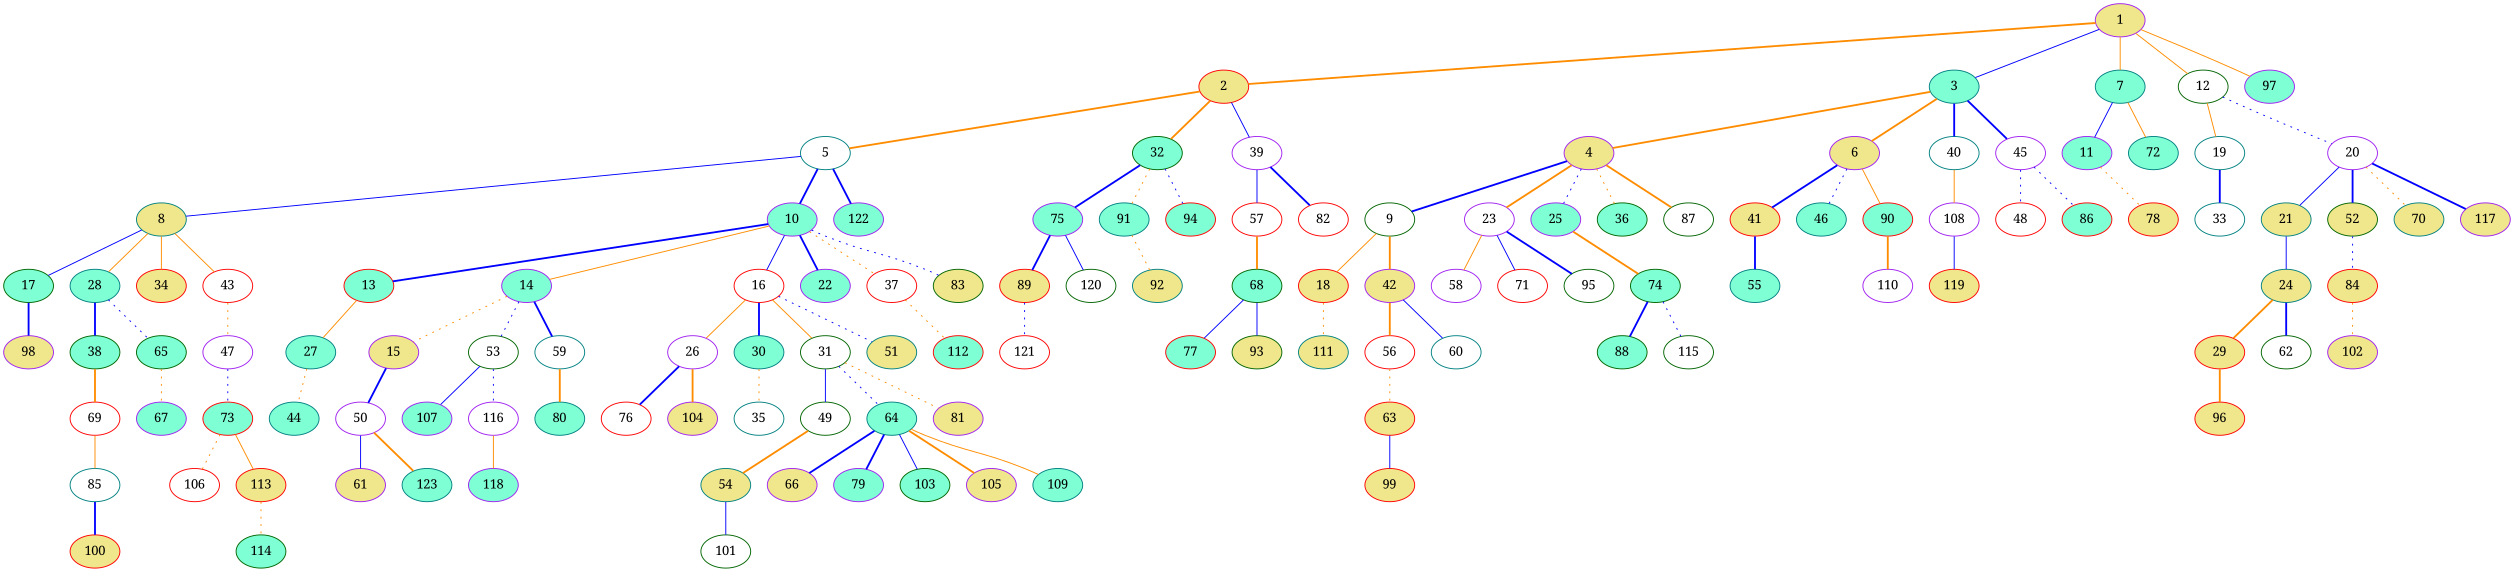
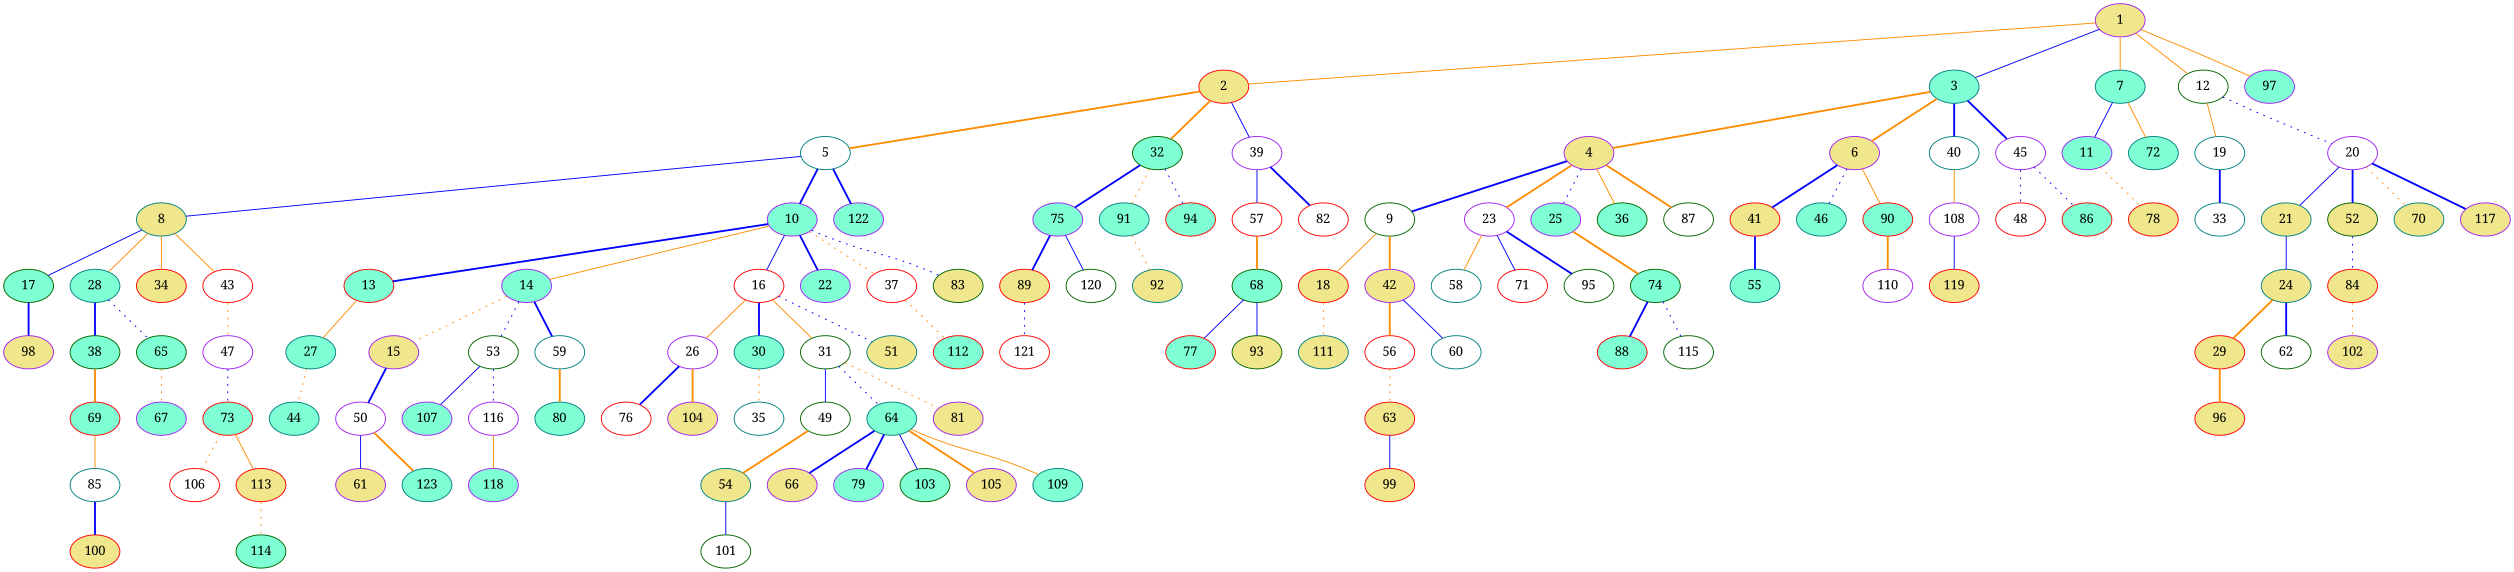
edge "1" -- "2": style bold -> solid
edge "4" -- "36": style dotted -> solid
node "58": color purple -> teal
node "88": color darkgreen -> red
node "69": fillcolor white -> aquamarine
